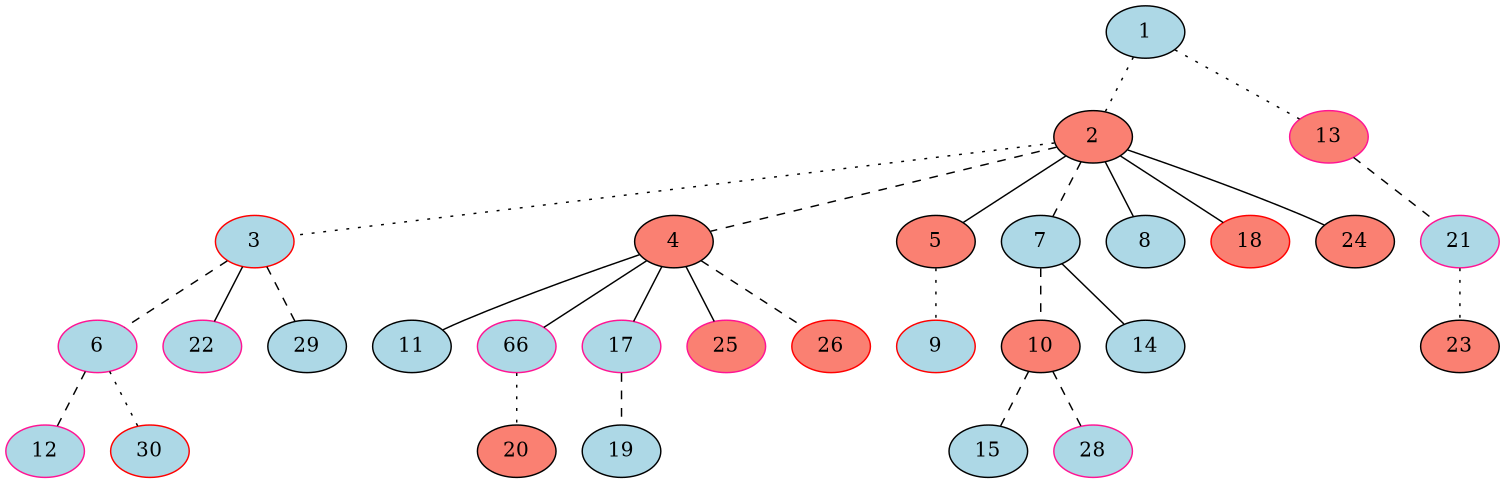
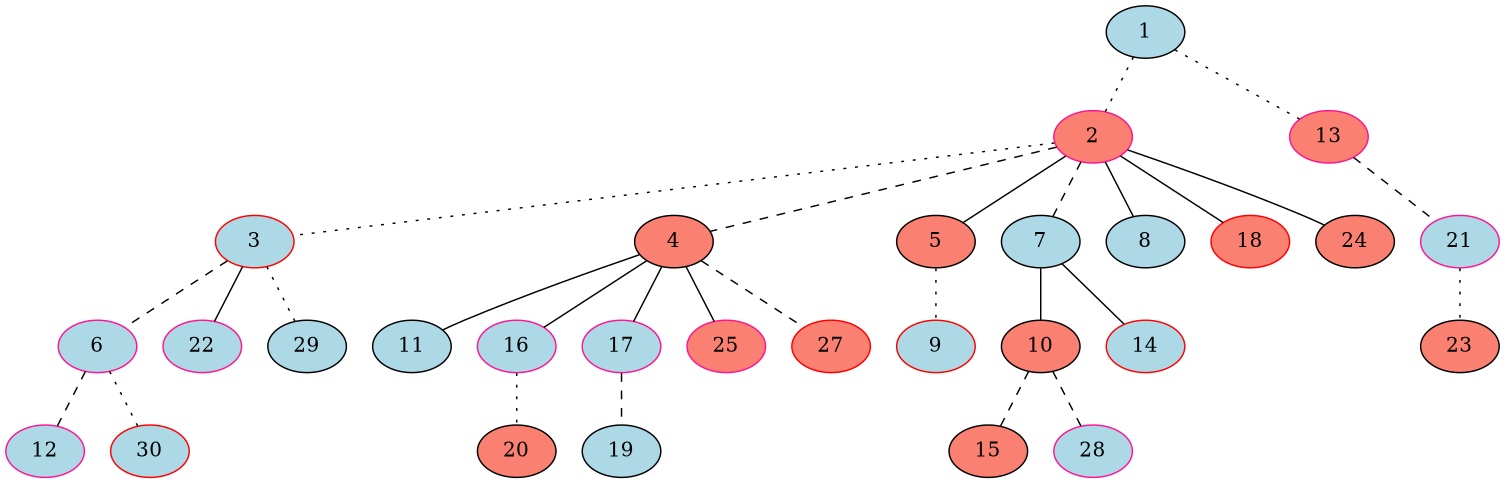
node "2": color black -> deeppink
edge "3" -- "29": style dashed -> dotted
edge "7" -- "10": style dashed -> solid
node "66": label "66" -> "16"
node "26": label "26" -> "27"
node "14": color black -> red
node "15": fillcolor lightblue -> salmon
